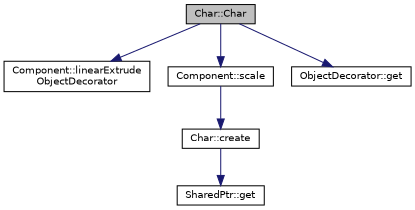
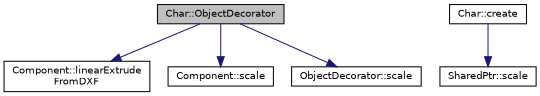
node "Char::Char": label "Char::Char" -> "Char::ObjectDecorator"
node "Component::linearExtrude ObjectDecorator": label "Component::linearExtrude ObjectDecorator" -> "Component::linearExtrude FromDXF"
node "ObjectDecorator::get": label "ObjectDecorator::get" -> "ObjectDecorator::scale"
edge "Component::scale" -> "Char::create": removed
node "SharedPtr::get": label "SharedPtr::get" -> "SharedPtr::scale"
